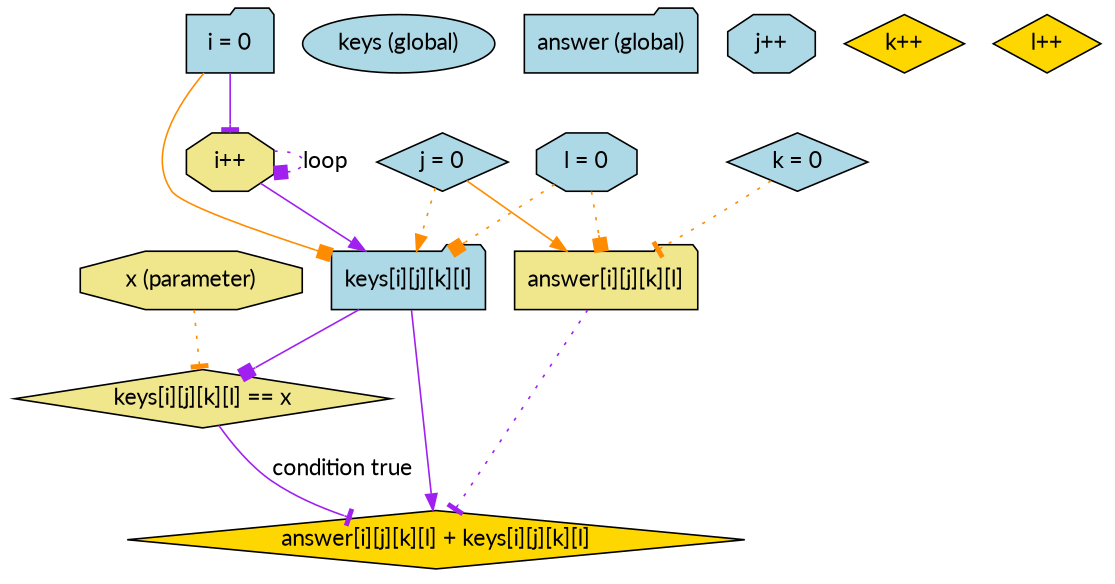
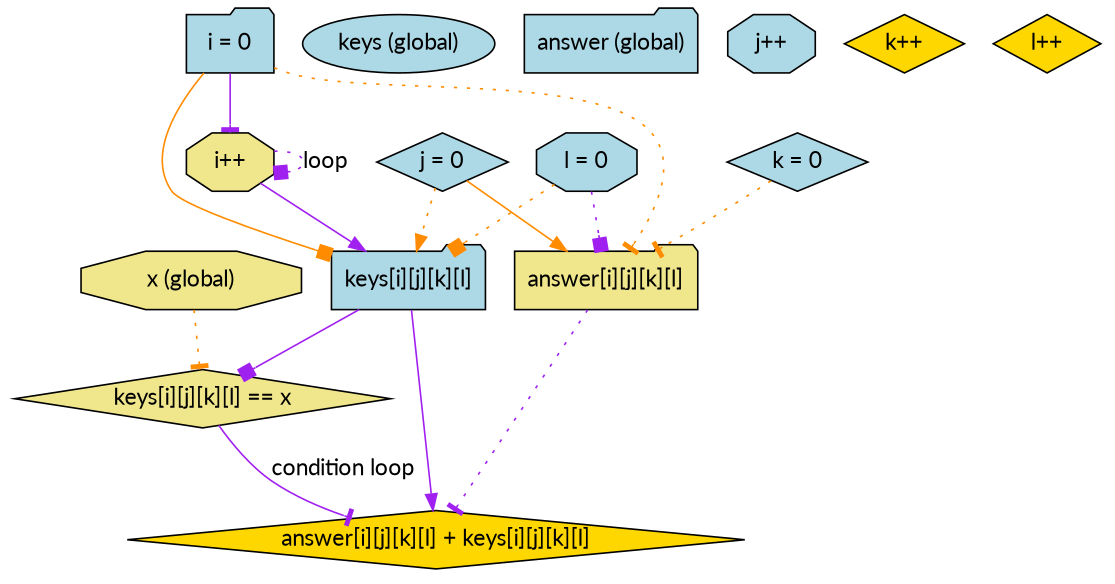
edge "i = 0" -> "answer[i][j][k][l]": added
edge "l = 0" -> "answer[i][j][k][l]": color darkorange -> purple
node "x (parameter)": label "x (parameter)" -> "x (global)"
edge "keys[i][j][k][l] == x" -> "answer[i][j][k][l] + keys[i][j][k][l]": label "condition true" -> "condition loop"
